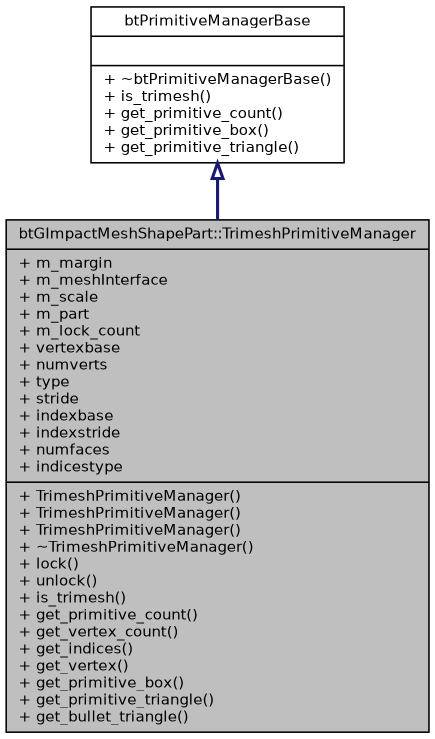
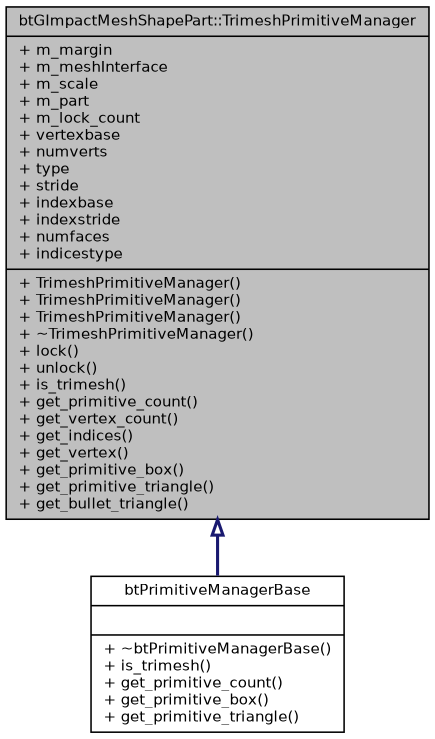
edge "btGImpactMeshShapePart::TrimeshPrimitiveManager" -> "btPrimitiveManagerBase": reversed
